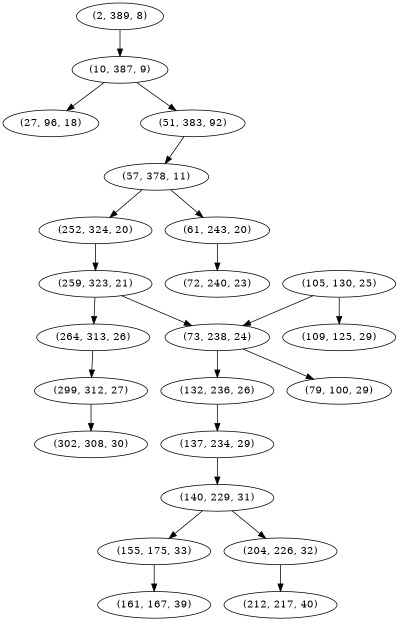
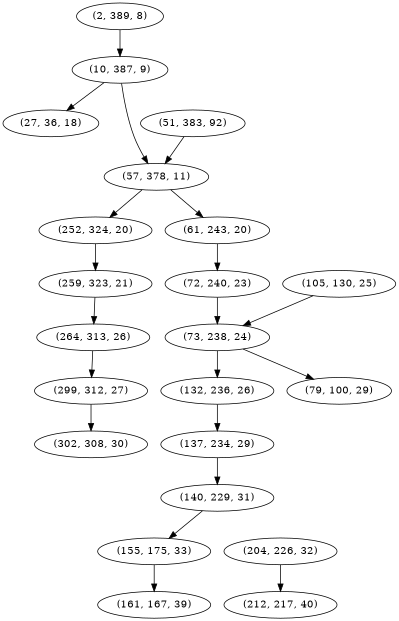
edge "(10, 387, 9)" -> "(51, 383, 92)": now "(10, 387, 9)" -> "(57, 378, 11)"
node "(27, 96, 18)": label "(27, 96, 18)" -> "(27, 36, 18)"
edge "(259, 323, 21)" -> "(73, 238, 24)": now "(72, 240, 23)" -> "(73, 238, 24)"
node "(109, 125, 29)": removed
edge "(140, 229, 31)" -> "(204, 226, 32)": removed
